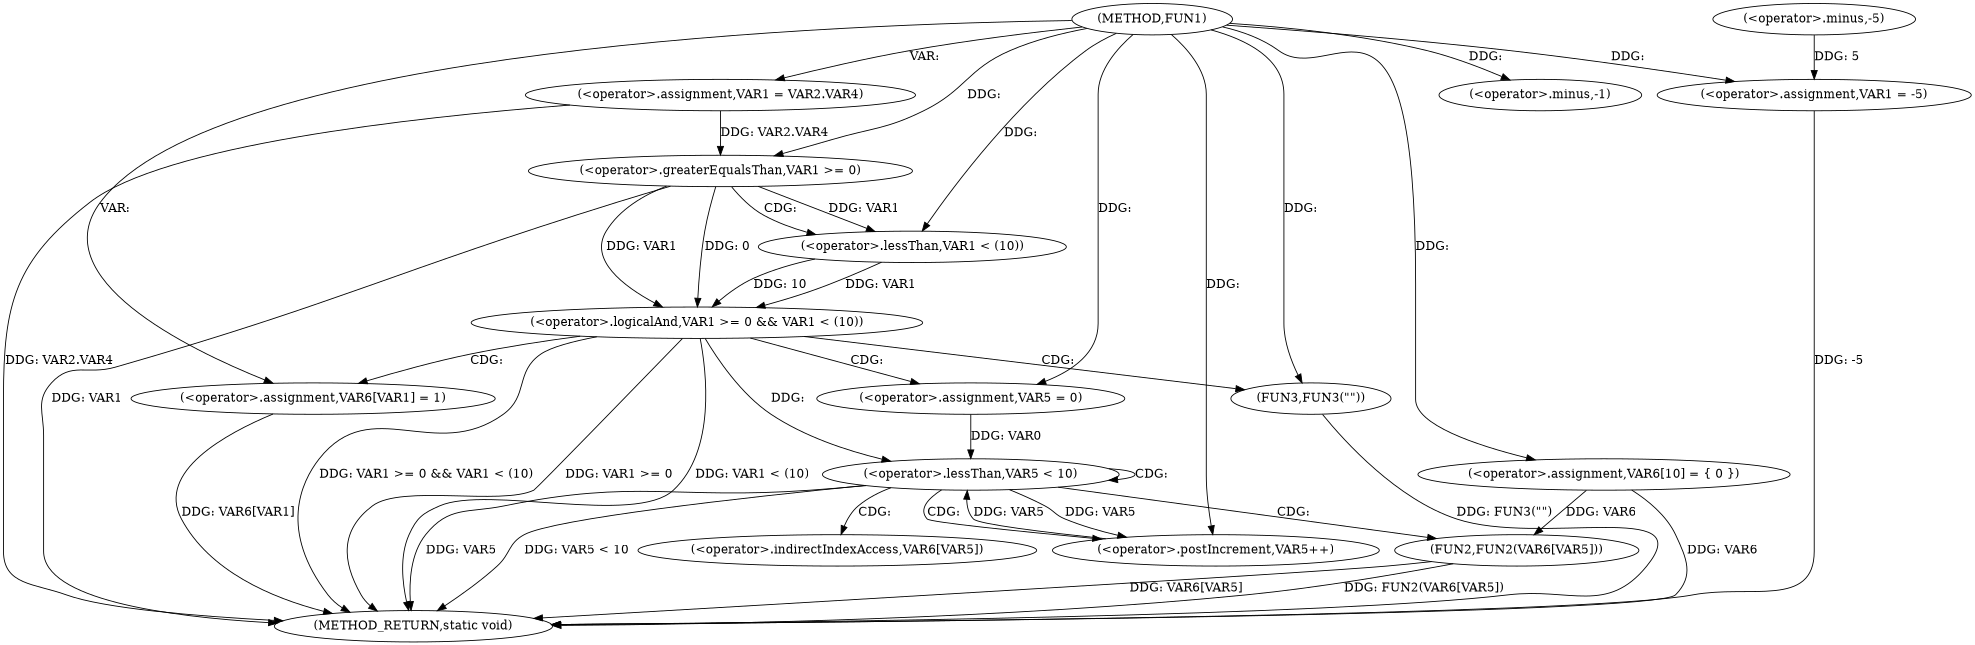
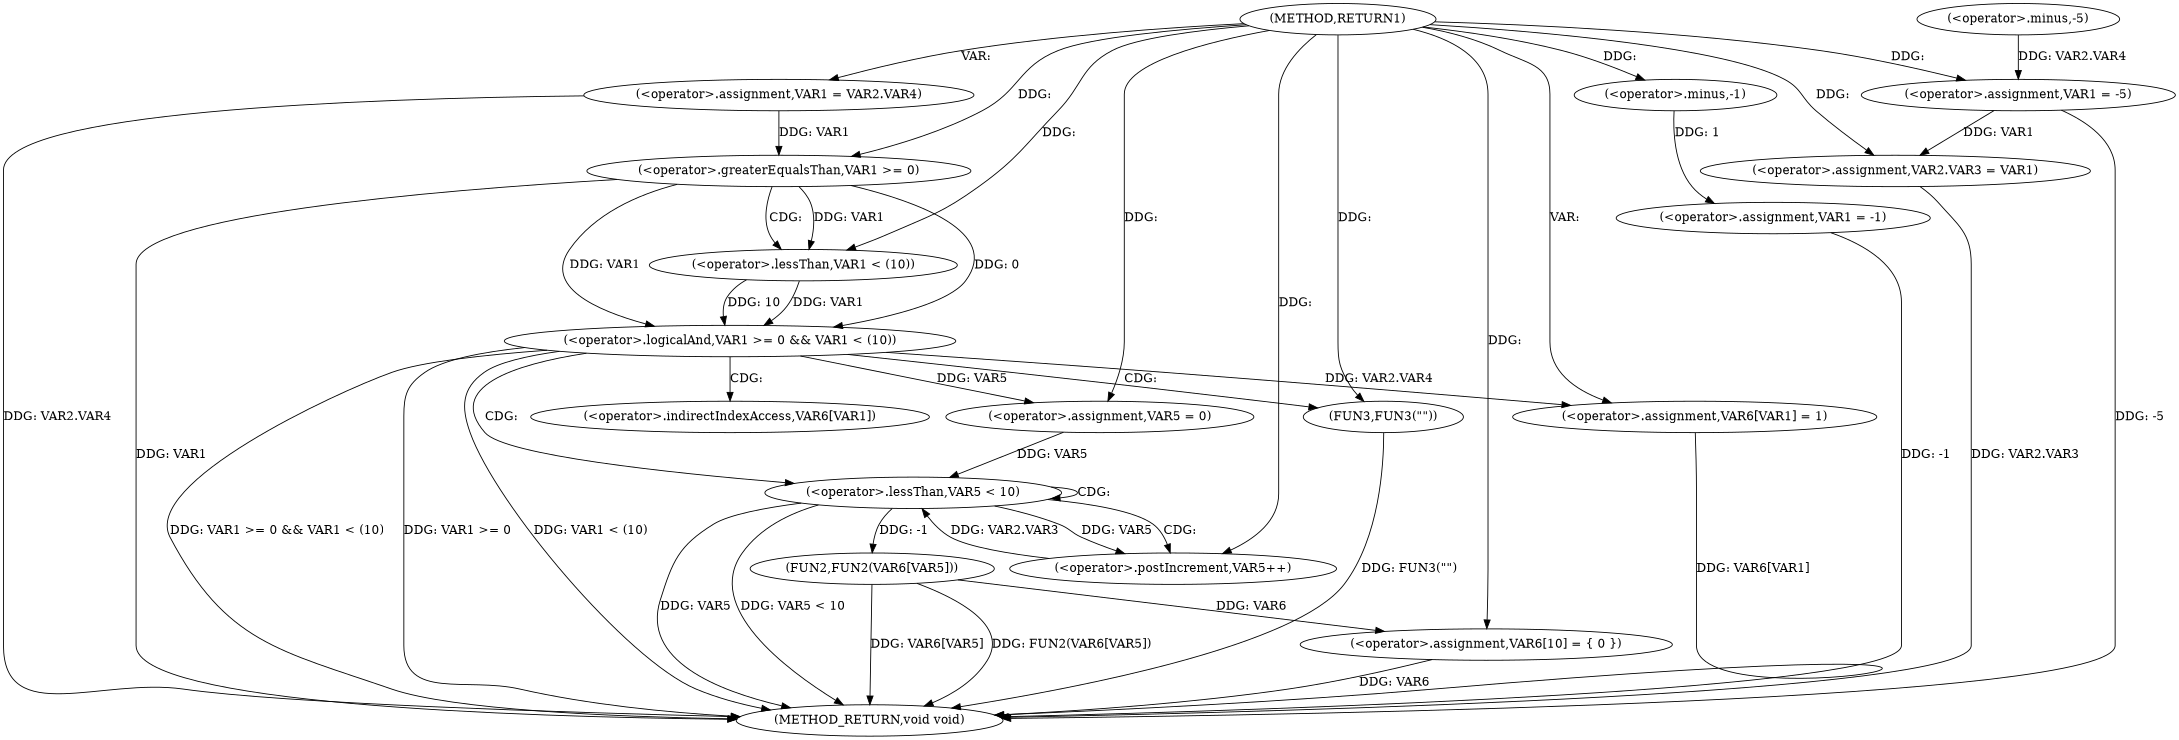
node "(METHOD,FUN1)": label "(METHOD,FUN1)" -> "(METHOD,RETURN1)"
edge "(<operator>.minus,-5)" -> "(<operator>.assignment,VAR1 = -5)": label "DDG: 5" -> "DDG: VAR2.VAR4"
edge "(<operator>.assignment,VAR1 = VAR2.VAR4)" -> "(<operator>.greaterEqualsThan,VAR1 >= 0)": label "DDG: VAR2.VAR4" -> "DDG: VAR1"
node "(<operator>.assignment,VAR2.VAR3 = VAR1)": added
node "(<operator>.assignment,VAR1 = -1)": added
edge "(<operator>.logicalAnd,VAR1 >= 0 && VAR1 < (10))" -> "(<operator>.assignment,VAR6[VAR1] = 1)": label "CDG: " -> "DDG: VAR2.VAR4"
edge "(<operator>.logicalAnd,VAR1 >= 0 && VAR1 < (10))" -> "(<operator>.assignment,VAR5 = 0)": label "CDG: " -> "DDG: VAR5"
edge "(<operator>.logicalAnd,VAR1 >= 0 && VAR1 < (10))" -> "(<operator>.lessThan,VAR5 < 10)": label "DDG: " -> "CDG: "
node "(<operator>.indirectIndexAccess,VAR6[VAR1])": added
edge "(<operator>.assignment,VAR5 = 0)" -> "(<operator>.lessThan,VAR5 < 10)": label "DDG: VAR0" -> "DDG: VAR5"
edge "(<operator>.assignment,VAR6[10] = { 0 })" -> "(FUN2,FUN2(VAR6[VAR5]))": reversed
edge "(<operator>.postIncrement,VAR5++)" -> "(<operator>.lessThan,VAR5 < 10)": label "DDG: VAR5" -> "DDG: VAR2.VAR3"
edge "(<operator>.lessThan,VAR5 < 10)" -> "(FUN2,FUN2(VAR6[VAR5]))": label "CDG: " -> "DDG: -1"
node "(<operator>.indirectIndexAccess,VAR6[VAR5])": removed
node "(METHOD_RETURN,static void)": label "(METHOD_RETURN,static void)" -> "(METHOD_RETURN,void void)"
